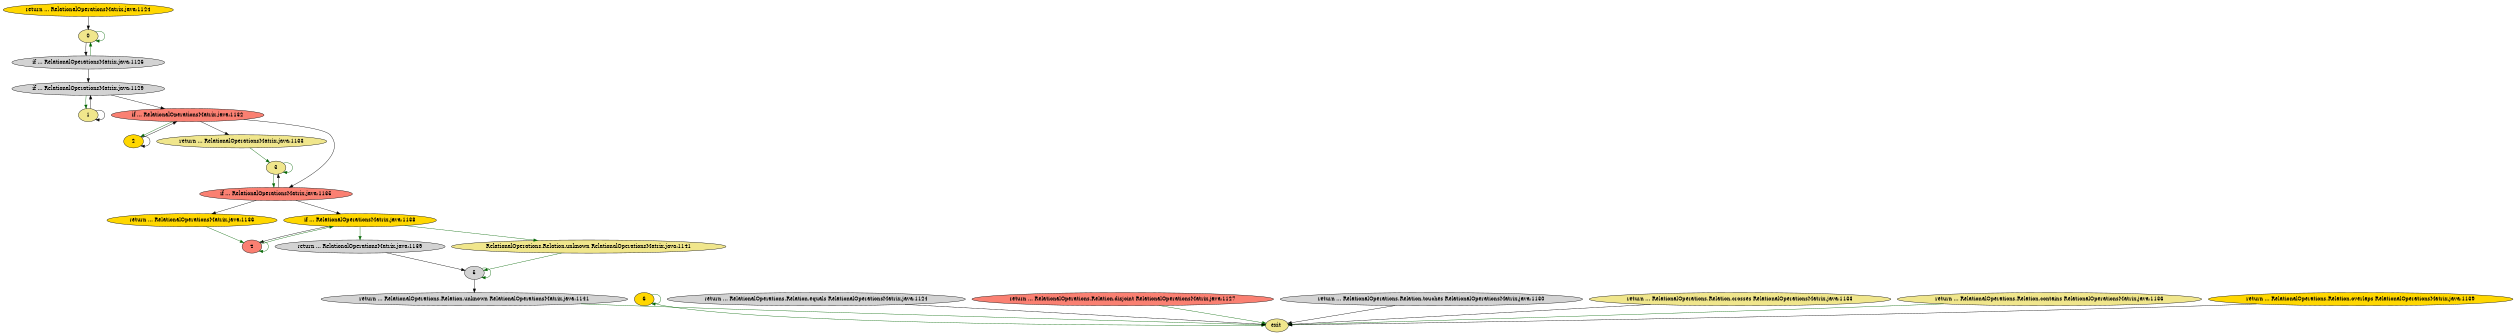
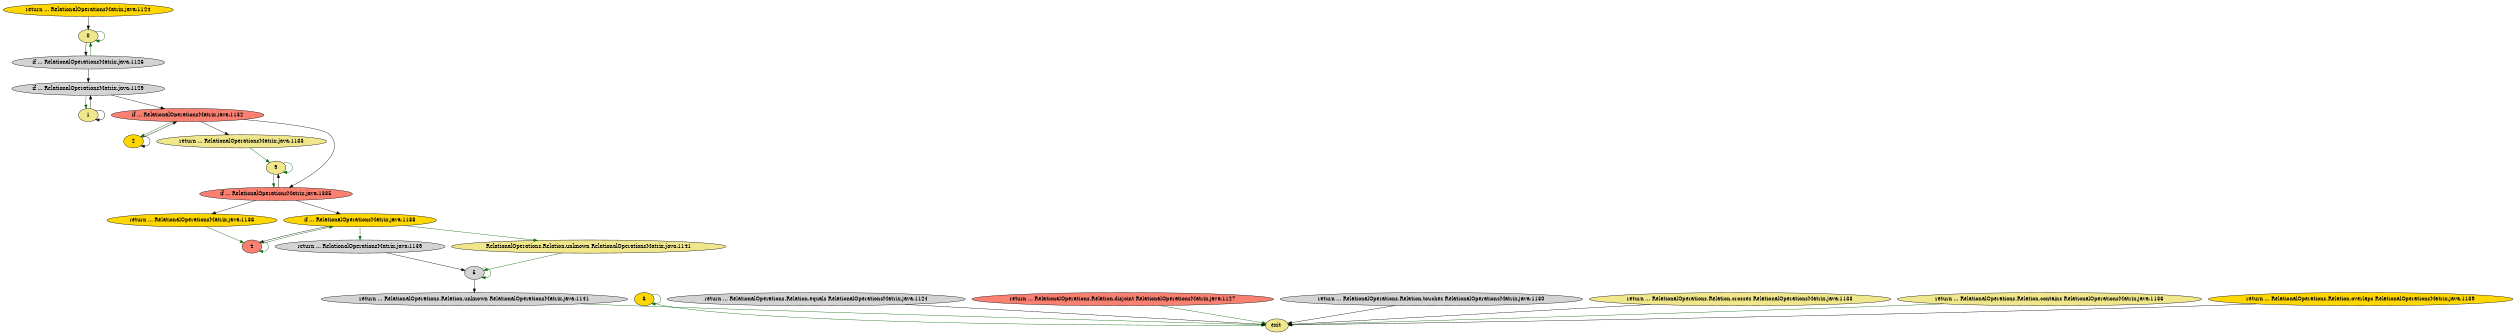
node "3": label "3" -> "9"
node "if ... RelationalOperationsMatrix.java:1135": label "if ... RelationalOperationsMatrix.java:1135" -> "if ... RelationalOperationsMatrix.java:1335"
